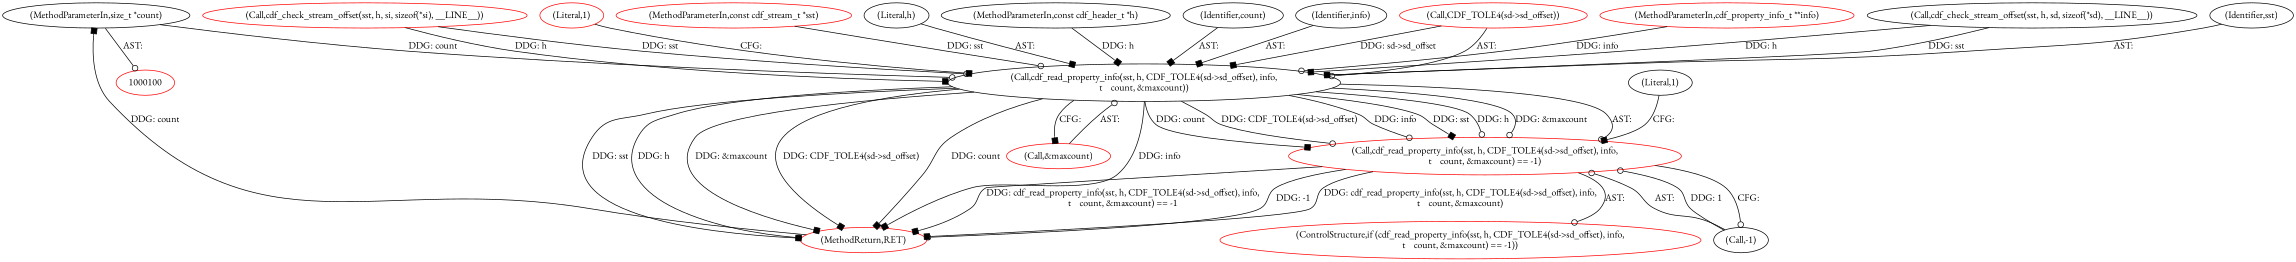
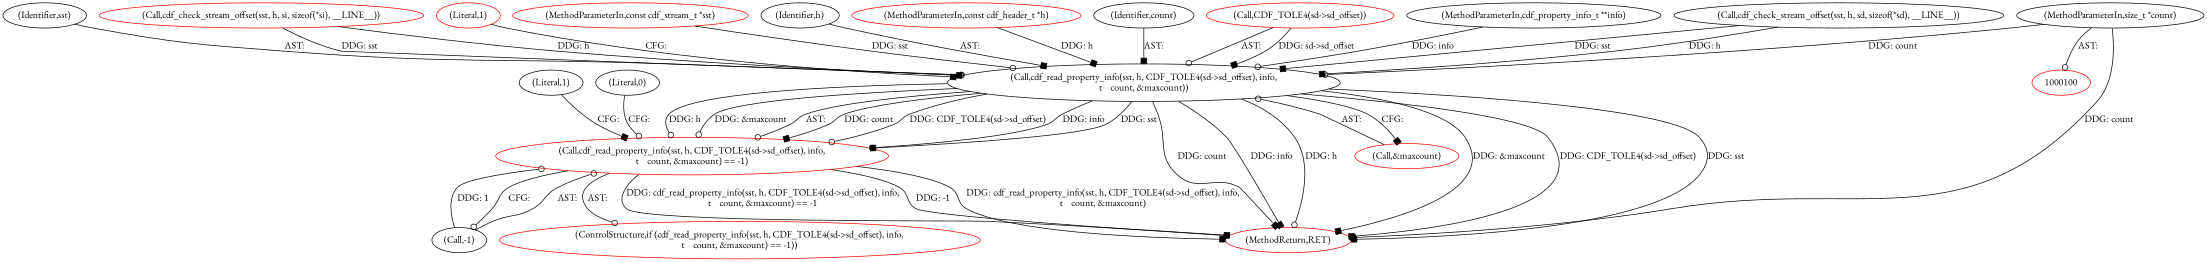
node "(Literal,h)": label "(Literal,h)" -> "(Identifier,h)"
node "(MethodParameterIn,const cdf_header_t *h)": color black -> red
node "(Identifier,info)": removed
node "(MethodParameterIn,cdf_property_info_t **info)": color red -> black
node "(Literal,0)": added
edge "(MethodReturn,RET)" -> "(MethodParameterIn,size_t *count)": reversed
